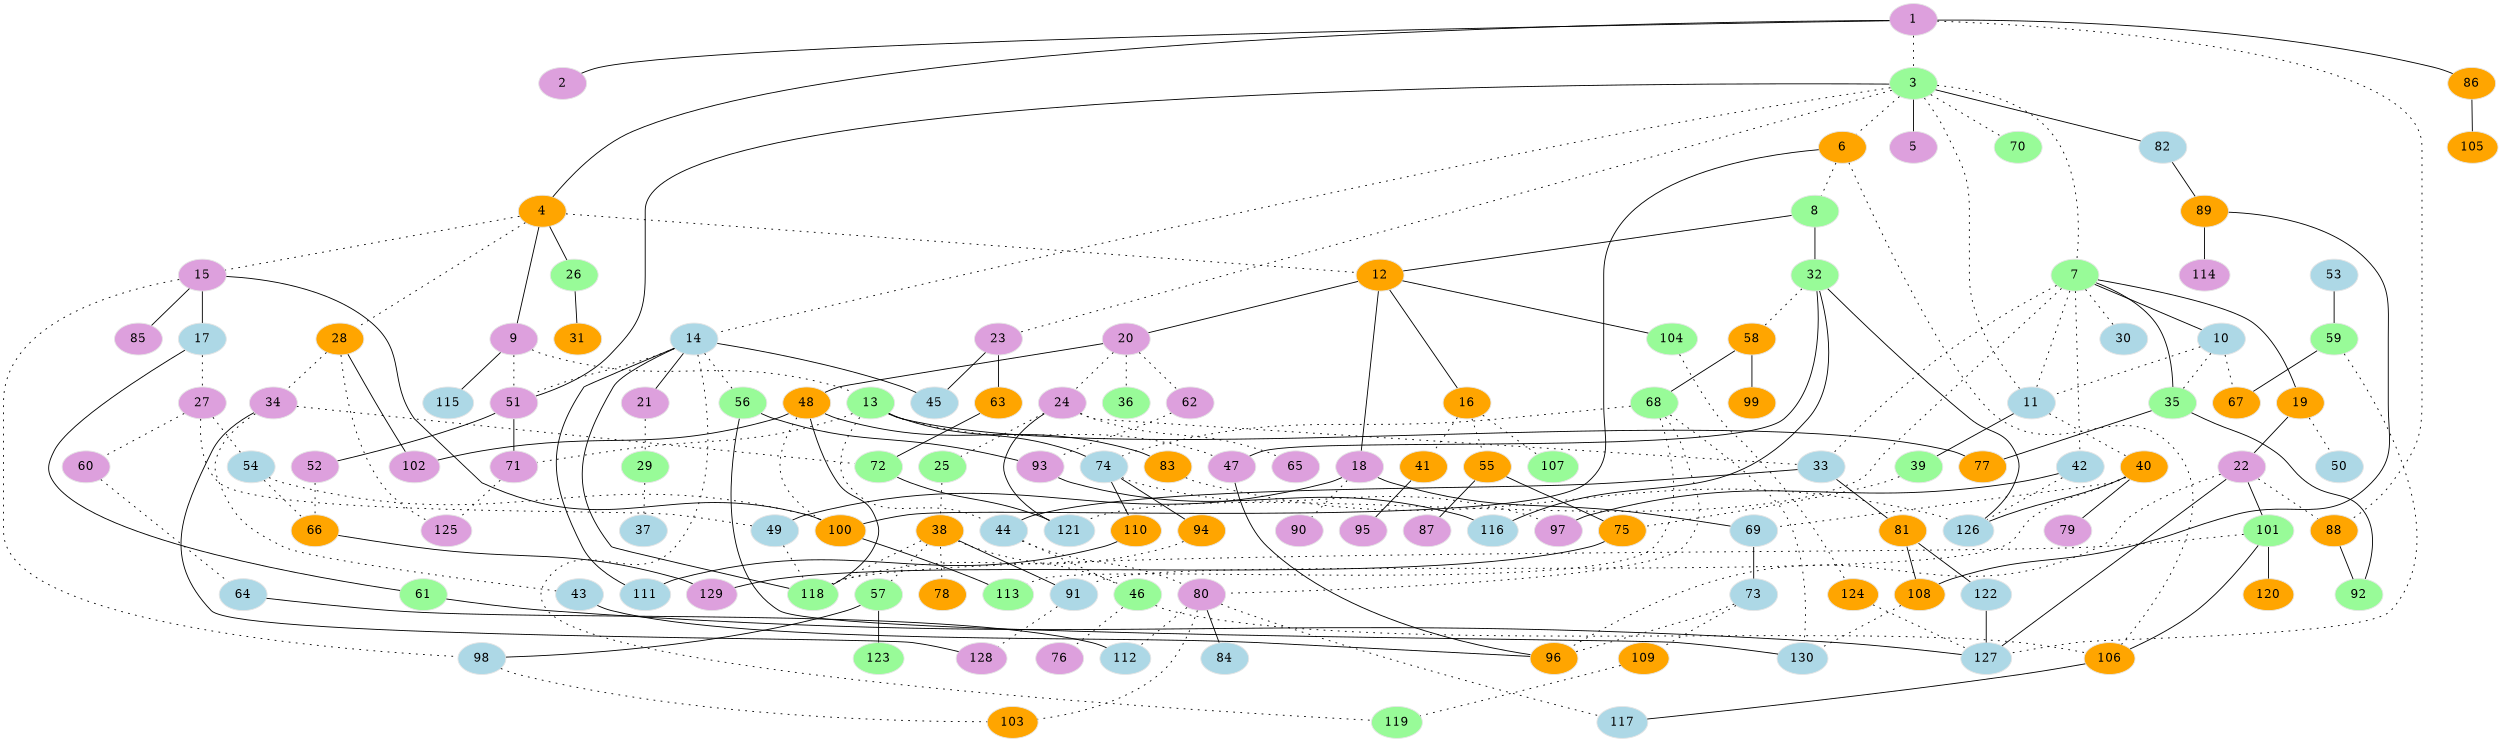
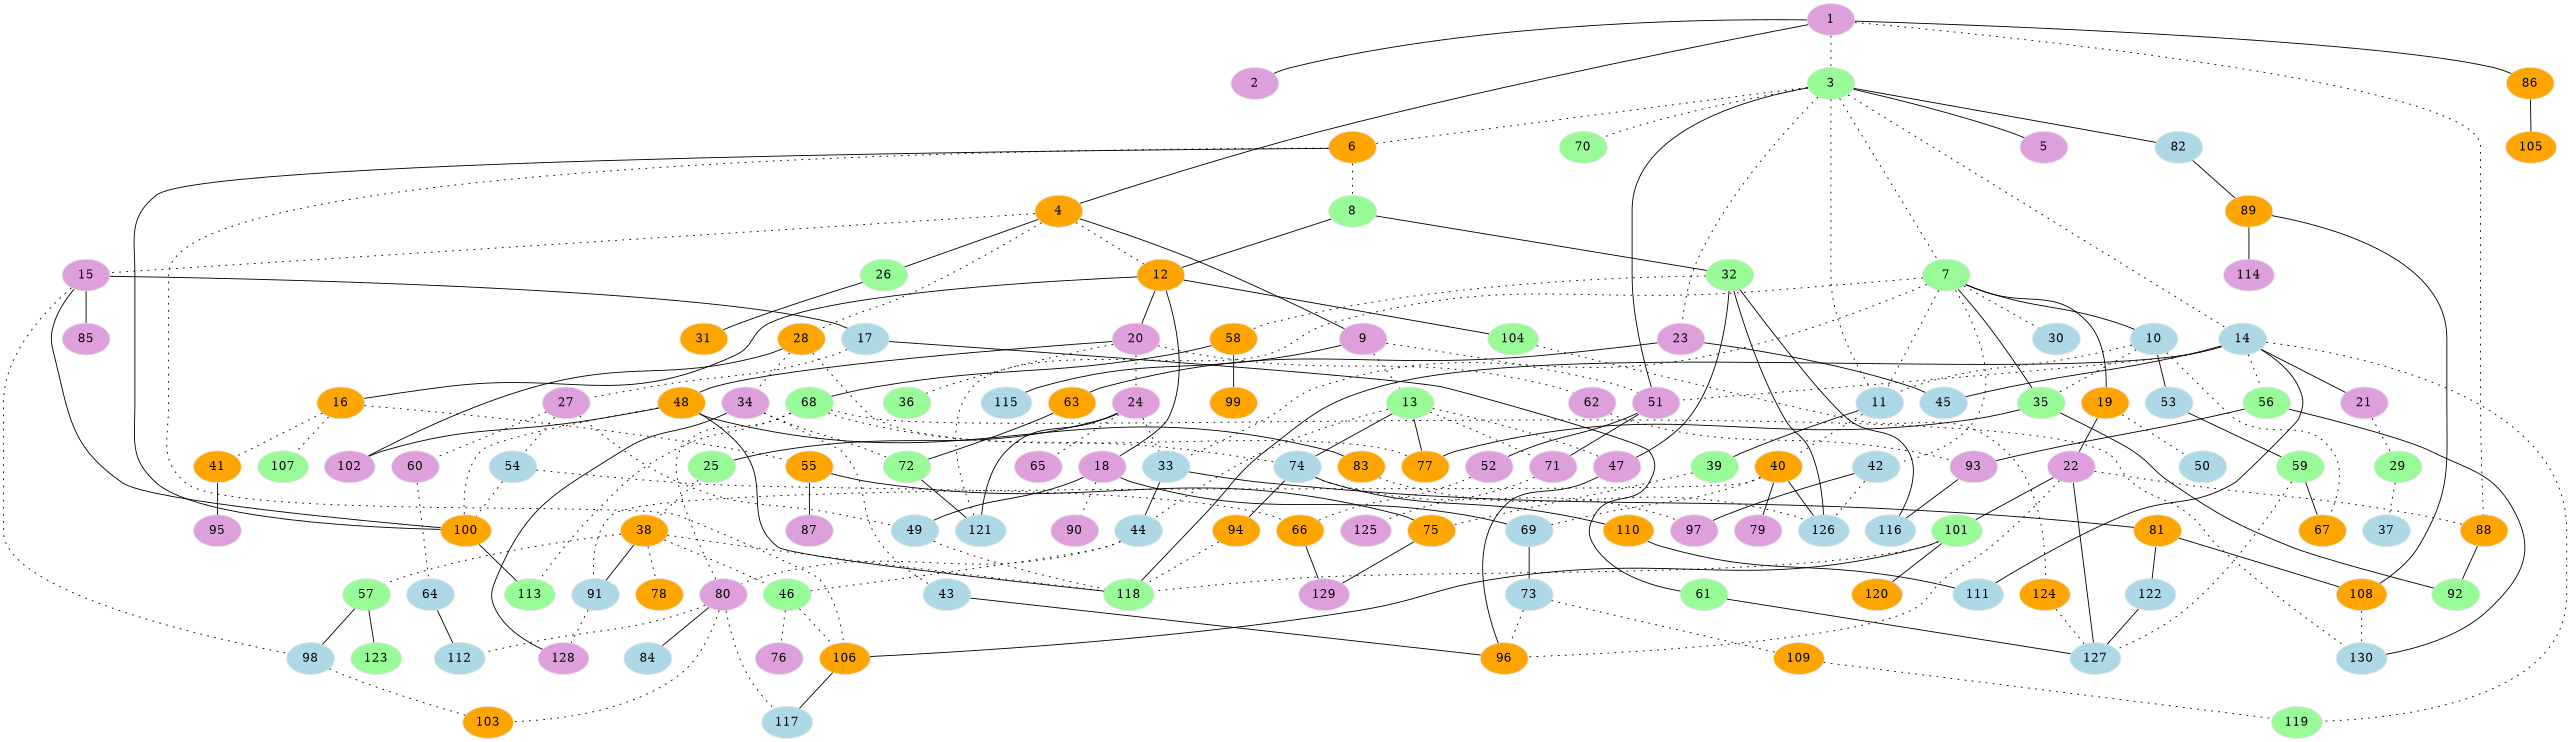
edge "10" -- "53": added
edge "24" -- "25": style dotted -> solid
edge "28" -- "125": now "28" -- "77"
